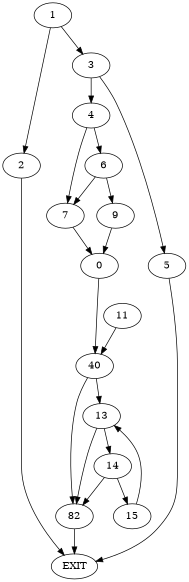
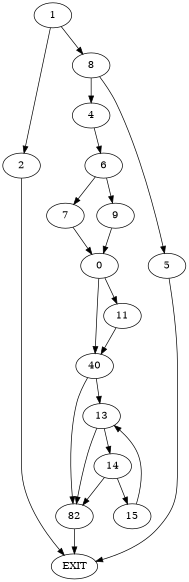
node "3": label "3" -> "8"
edge "4" -> "7": removed
edge "0" -> "11": added
